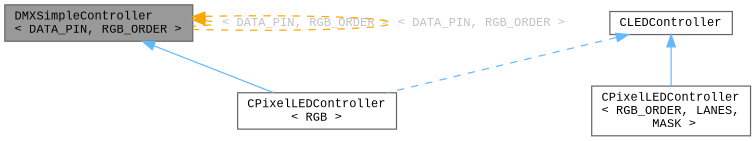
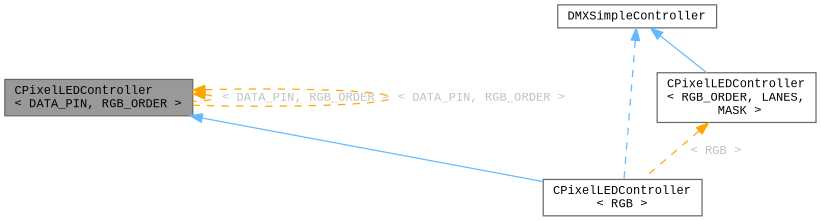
node "DMXSimpleController < DATA_PIN, RGB_ORDER >": label "DMXSimpleController < DATA_PIN, RGB_ORDER >" -> "CPixelLEDController < DATA_PIN, RGB_ORDER >"
node "CLEDController": label "CLEDController" -> "DMXSimpleController"
edge "CPixelLEDController < RGB >" -> "CPixelLEDController < RGB_ORDER, LANES, MASK >": added, label "< RGB >"
